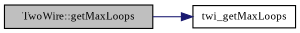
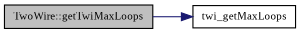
node "TwoWire::getMaxLoops": label "TwoWire::getMaxLoops" -> "TwoWire::getTwiMaxLoops"
